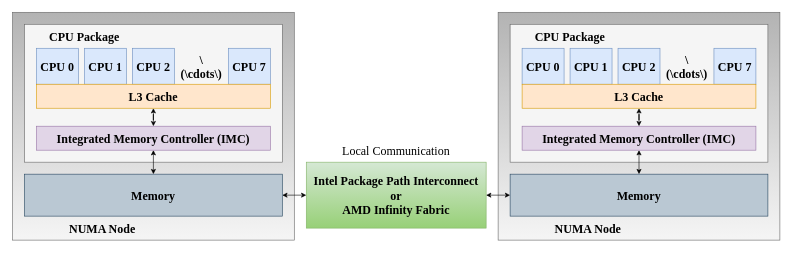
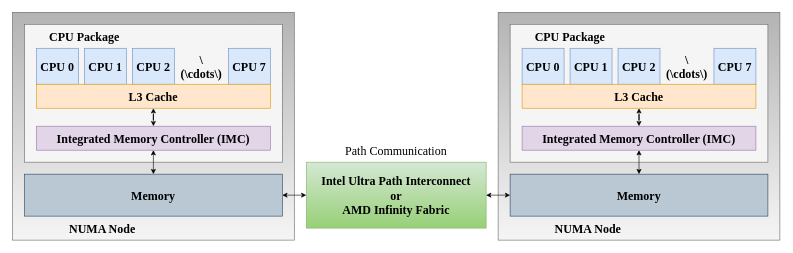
node "Local Communication": label "Local Communication" -> "Path Communication"
node "Intel Package Path Interconnect or AMD Infinity Fabric": label "Intel Package Path Interconnect or AMD Infinity Fabric" -> "Intel Ultra Path Interconnect or AMD Infinity Fabric"
